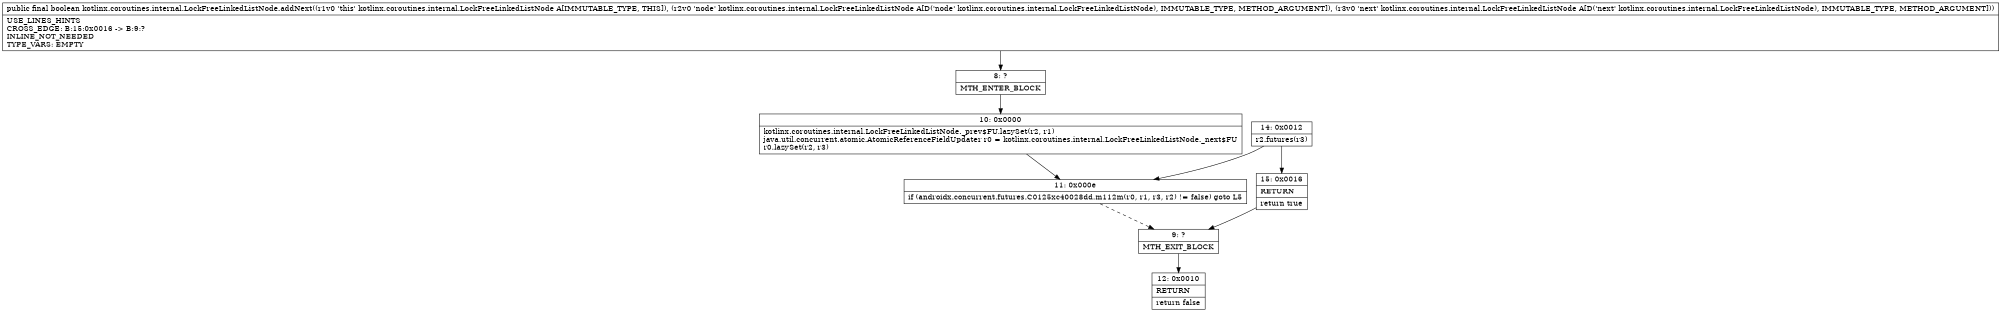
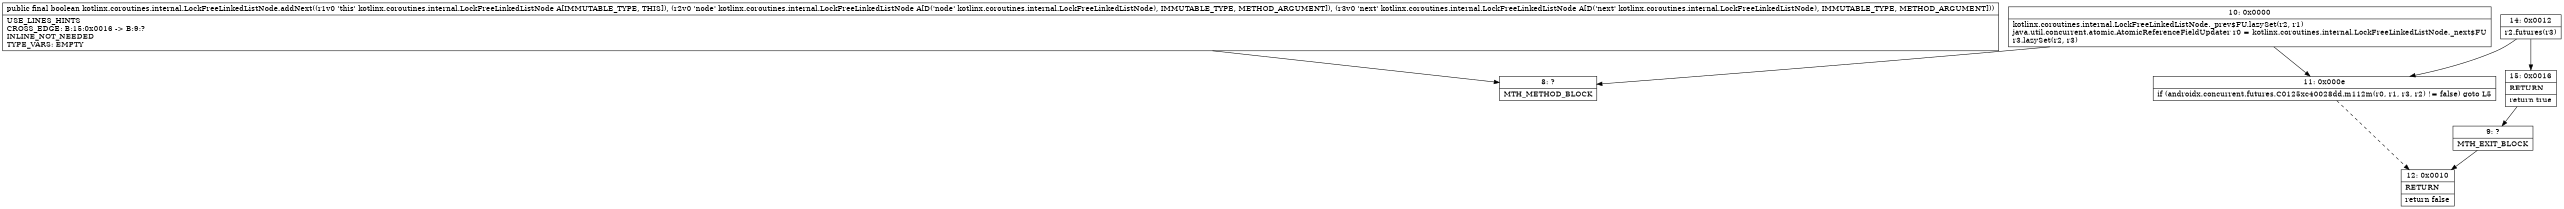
node "8: ?": text "MTH_ENTER_BLOCK" -> "MTH_METHOD_BLOCK"
edge "8: ?" -> "10: 0x0000": reversed
node "10: 0x0000": text "r0.lazySet(r2, r3)" -> "r3.lazySet(r2, r3)"
edge "11: 0x000e" -> "9: ?": now "11: 0x000e" -> "12: 0x0010"
